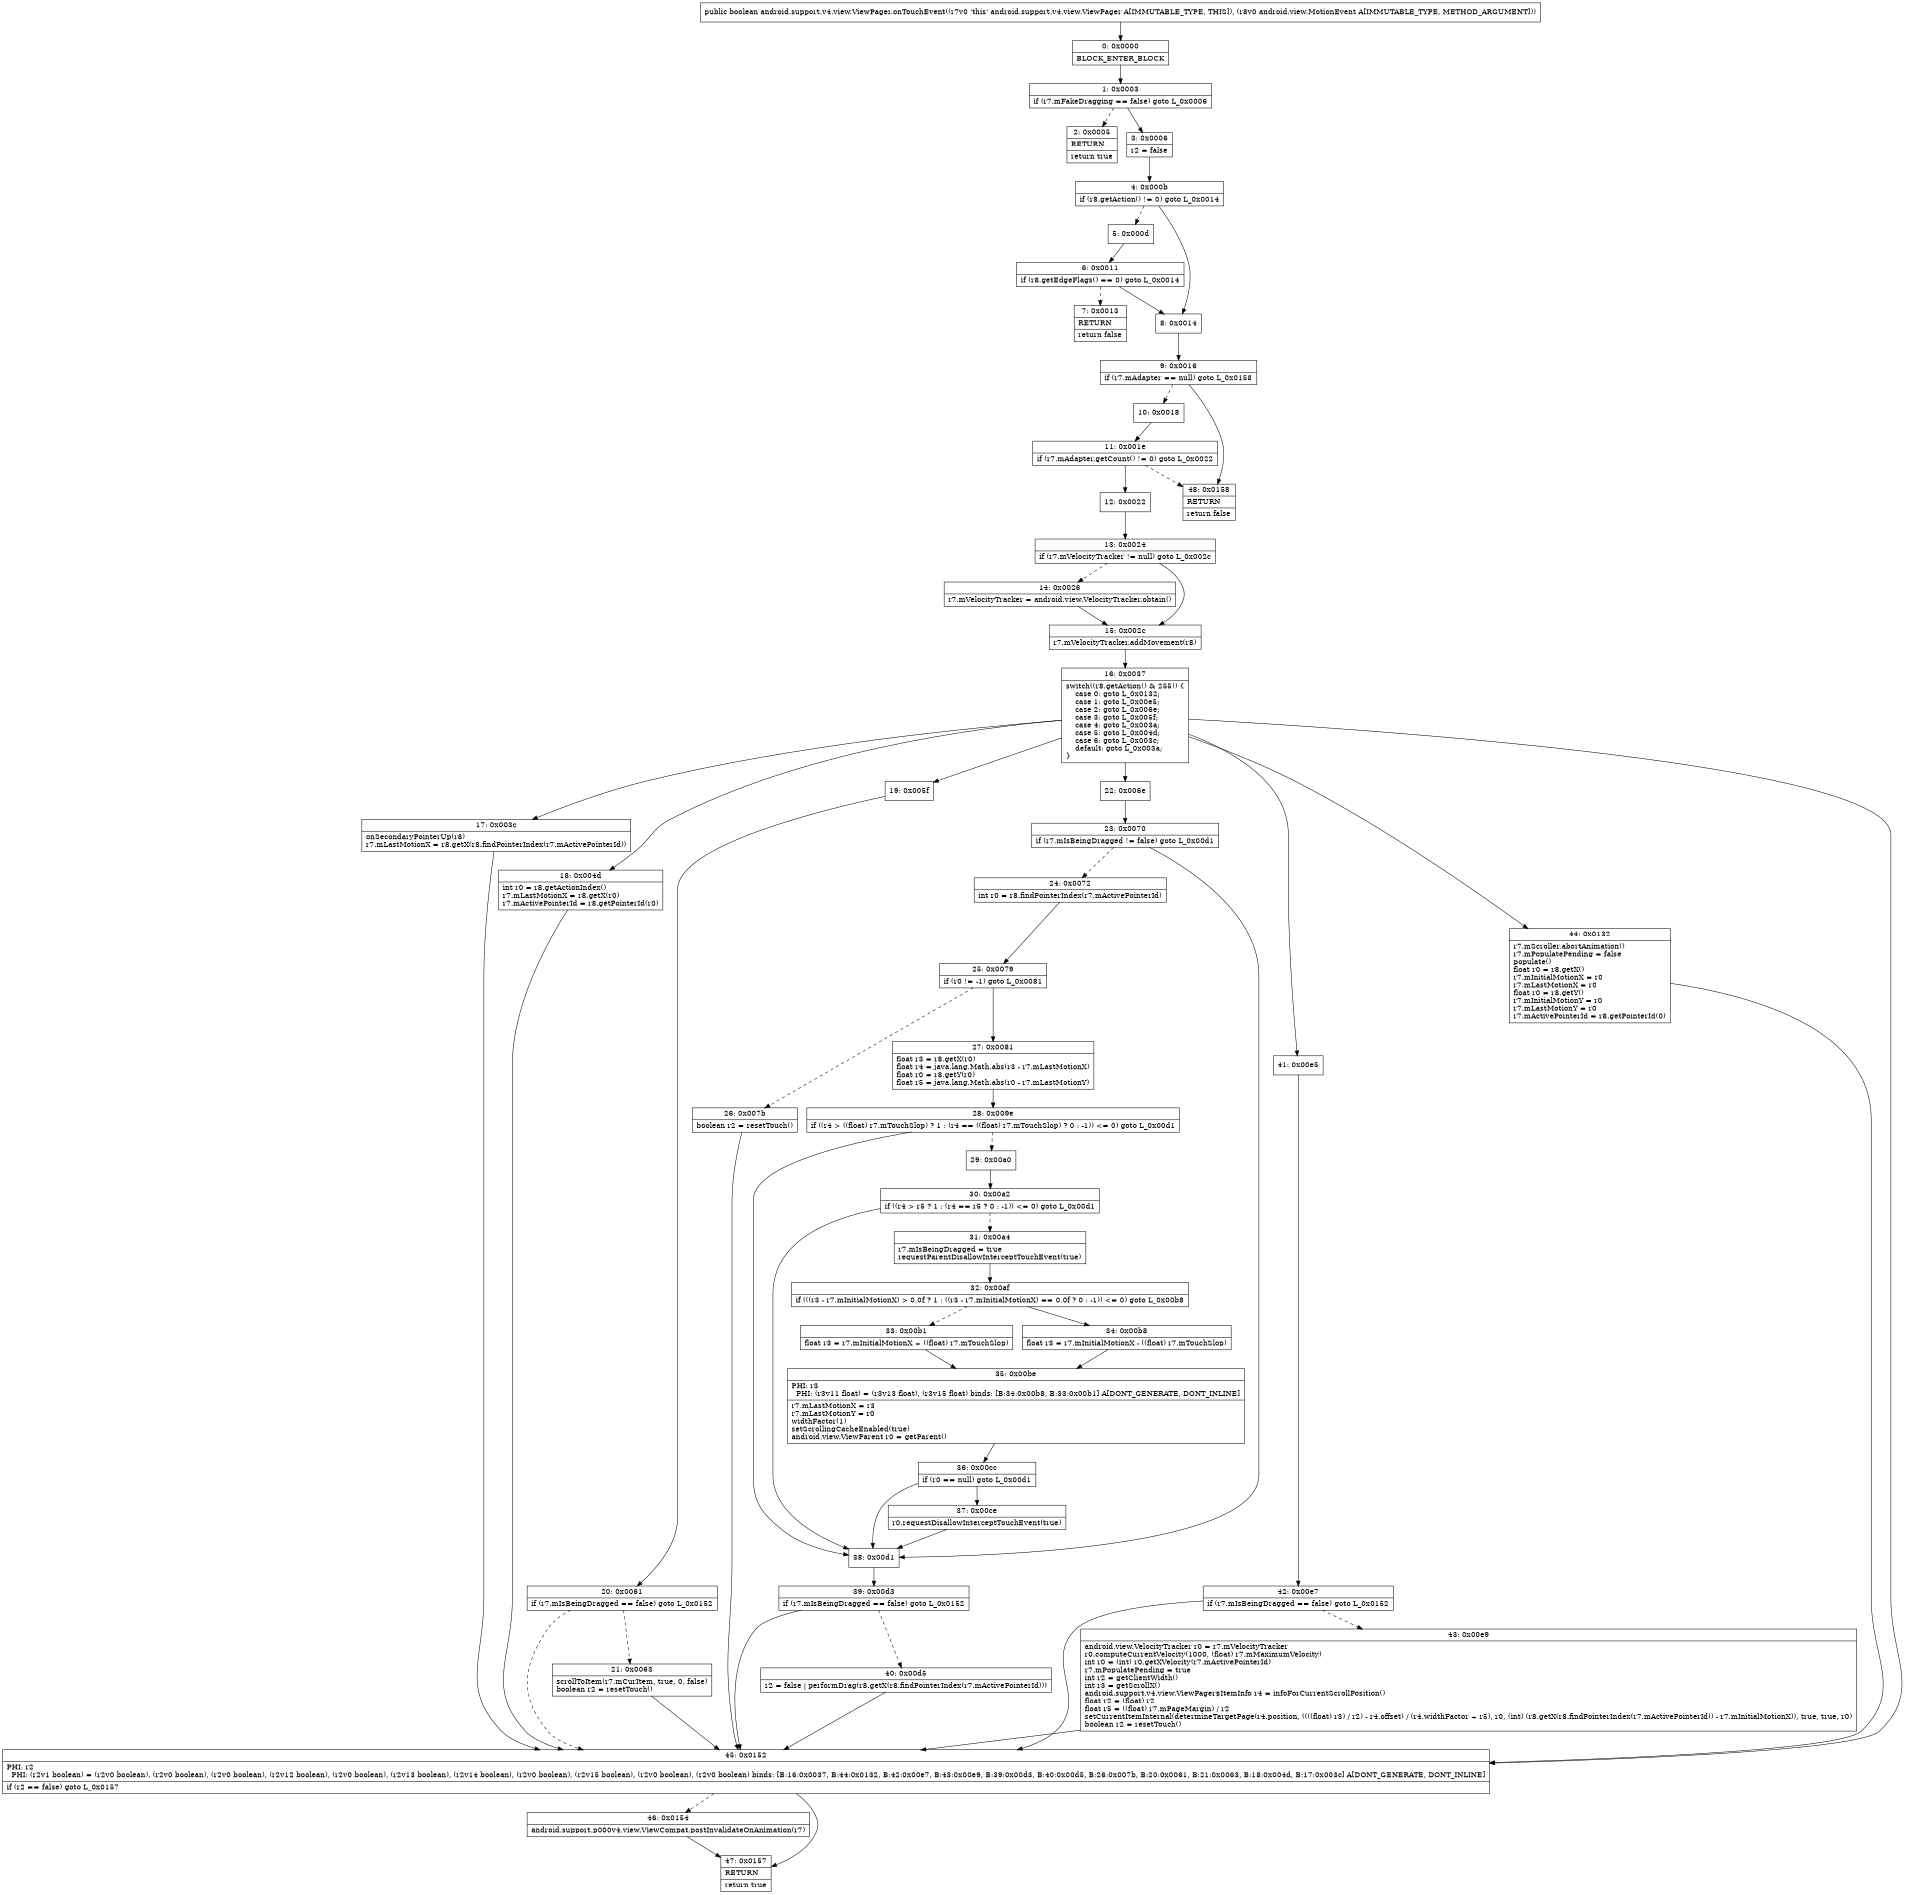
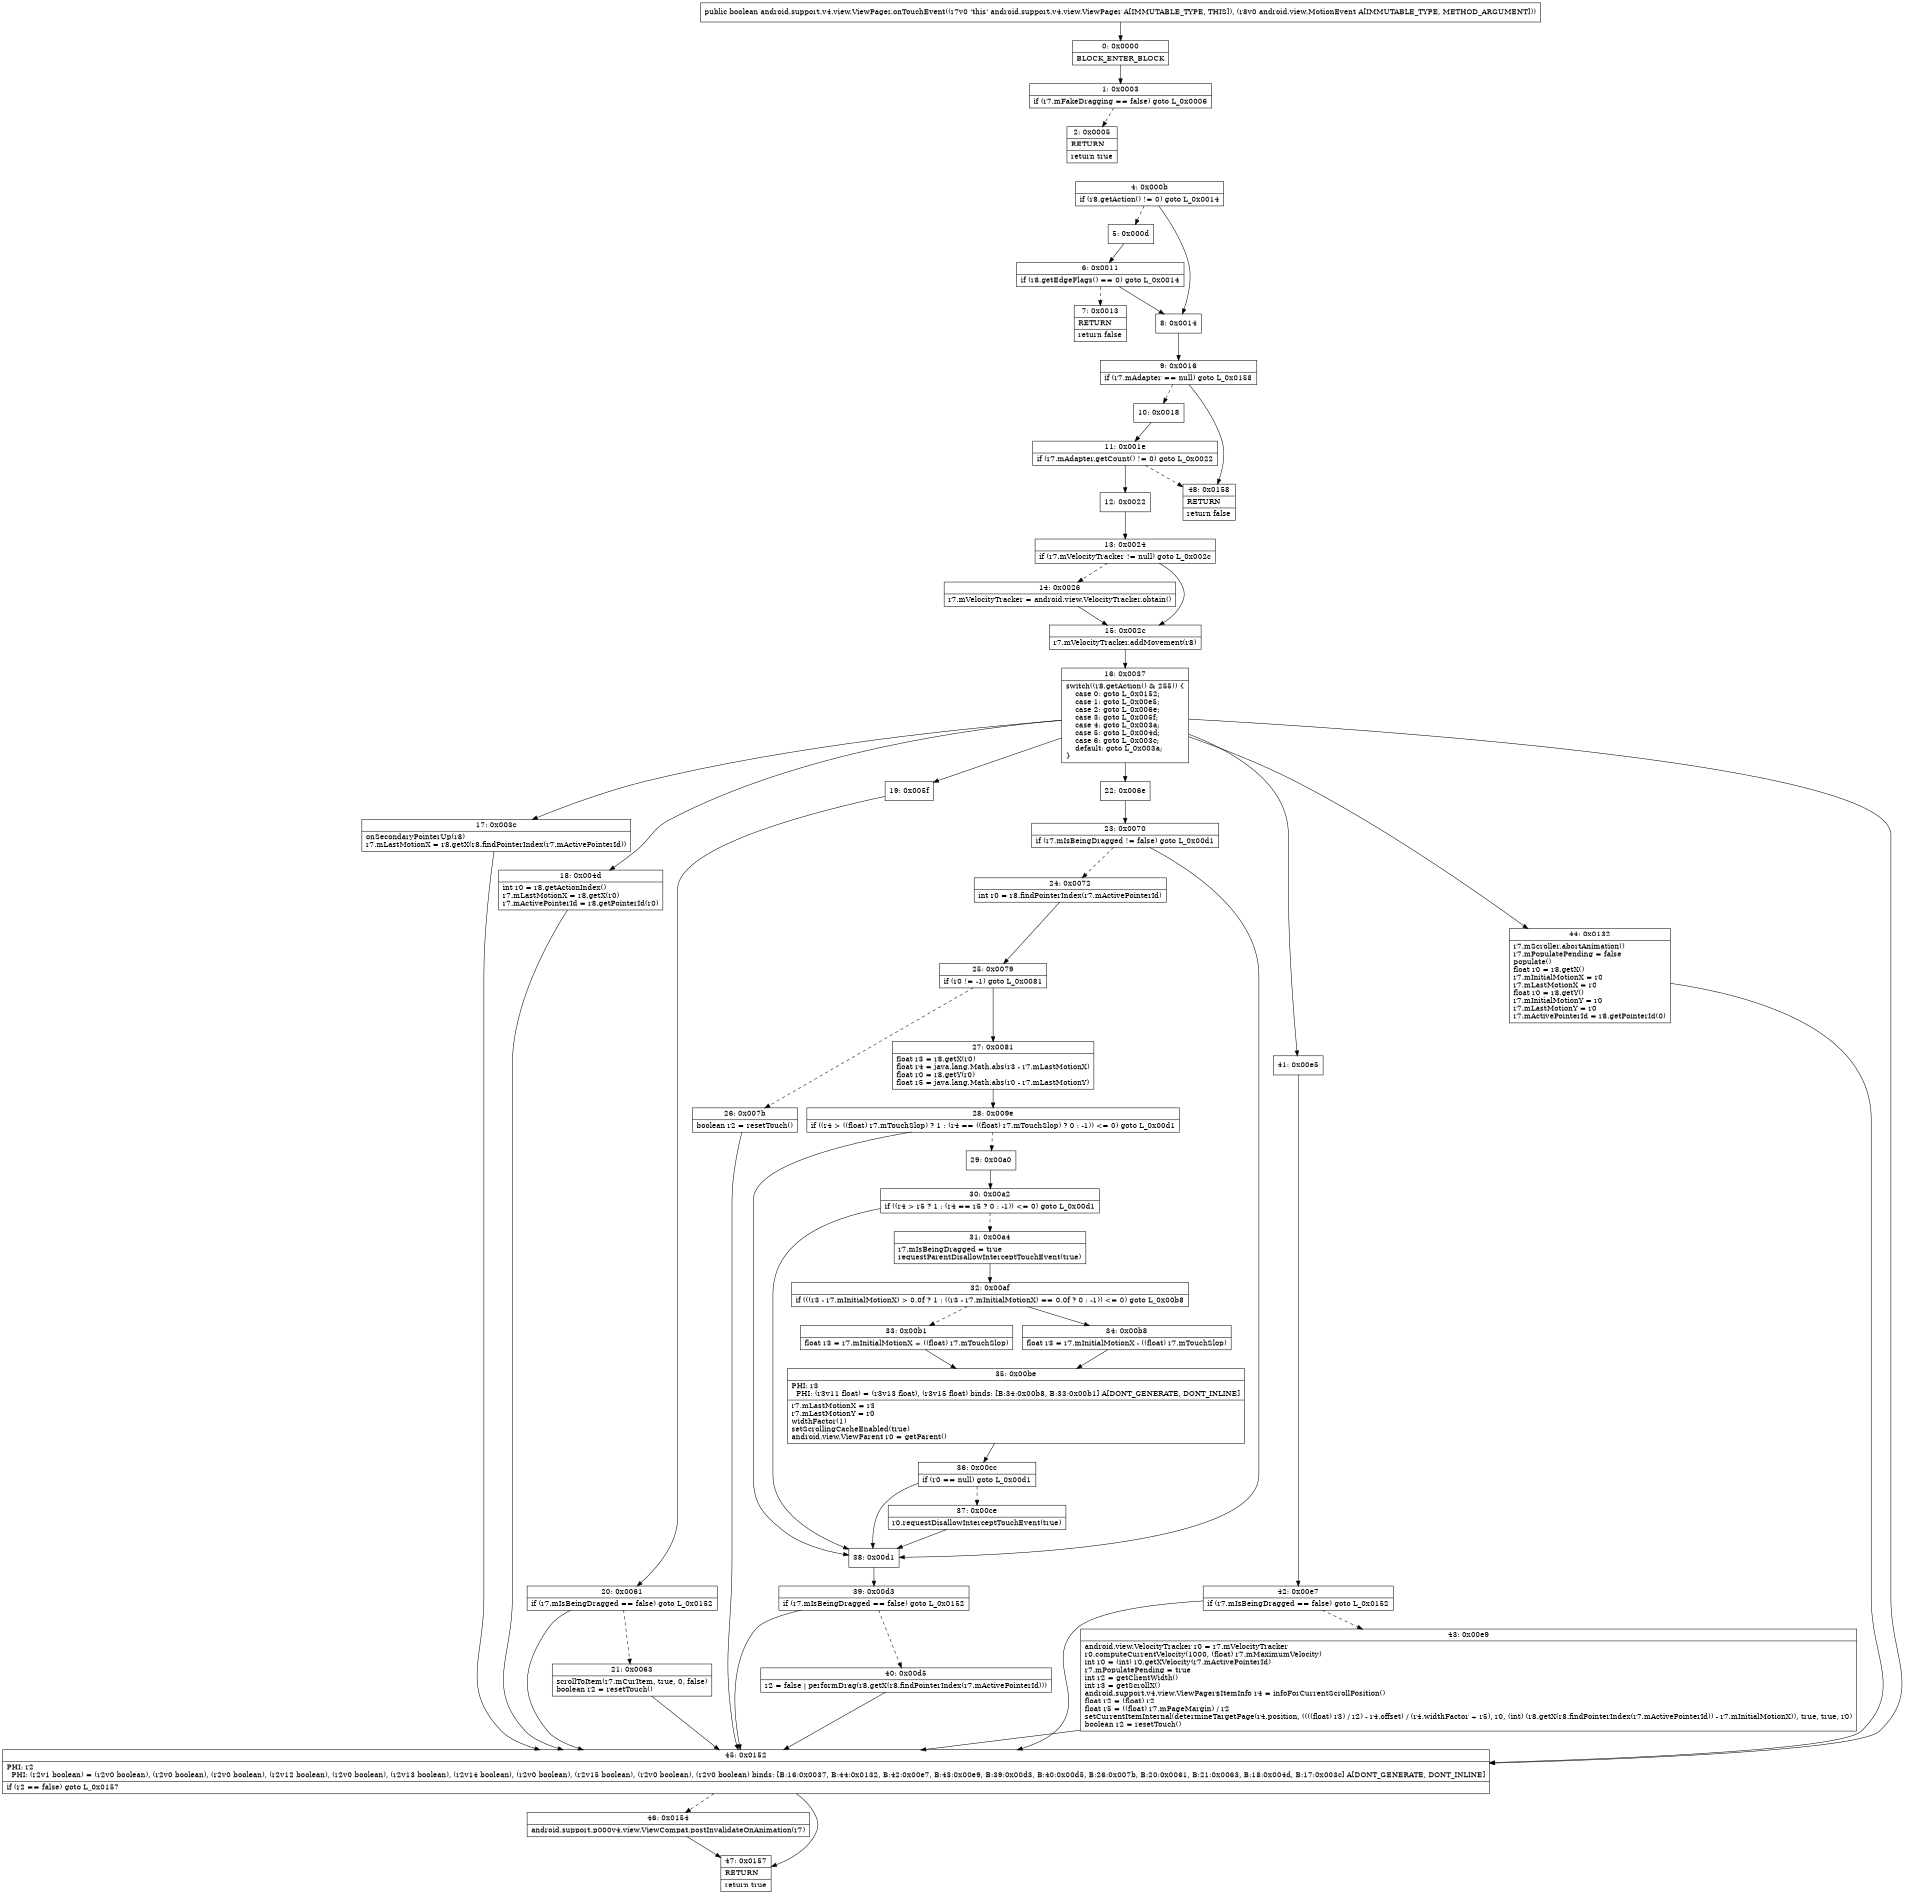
node "3: 0x0006": removed
node "16: 0x0037": text "case 0: goto L_0x0132;" -> "case 0: goto L_0x0152;"
edge "36: 0x00cc" -> "37: 0x00ce": style solid -> dashed
edge "20: 0x0061" -> "45: 0x0152": style dashed -> solid
